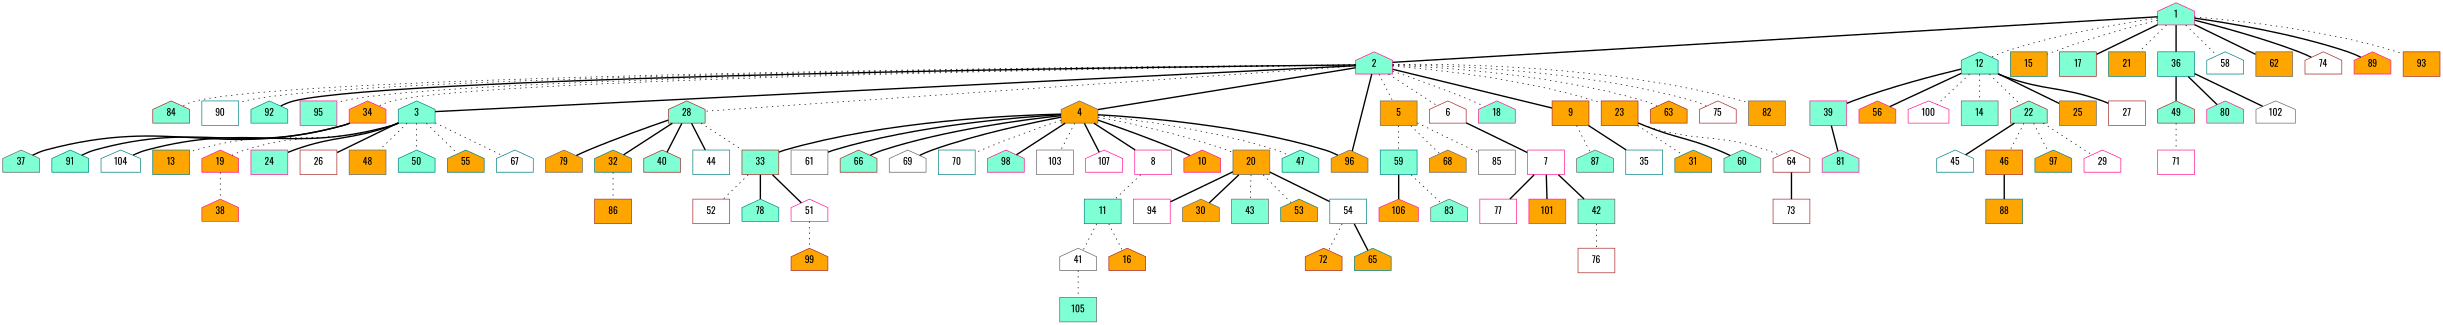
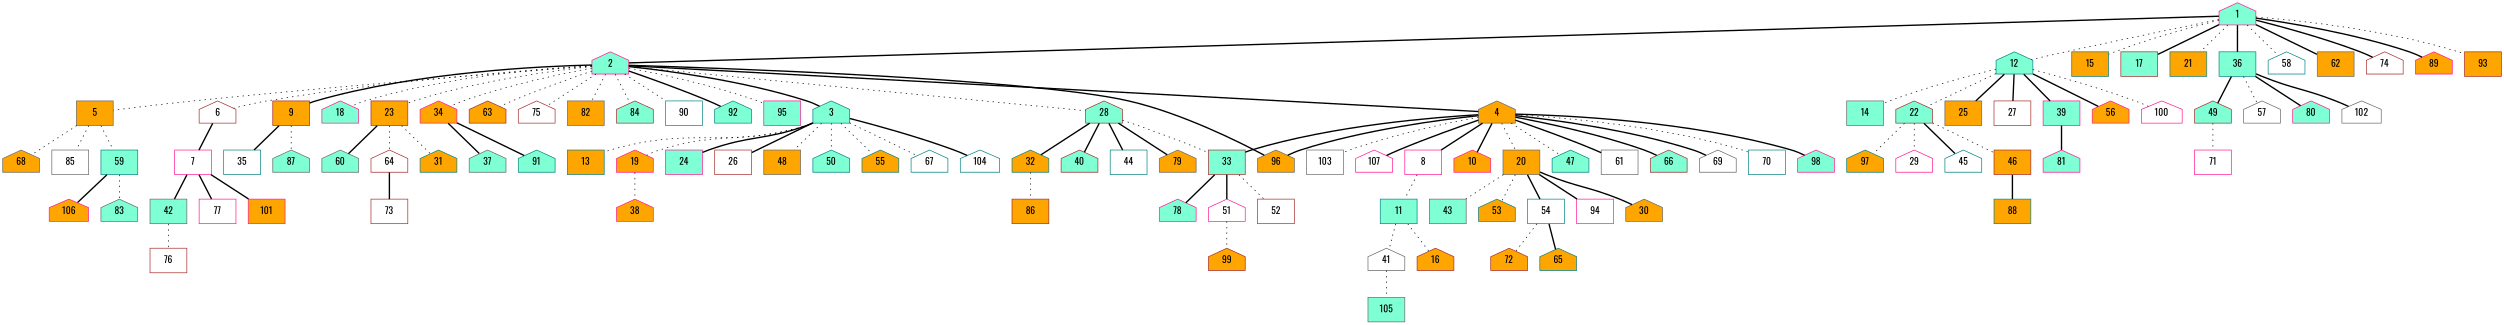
node "57": added
node "78": color teal -> deeppink
